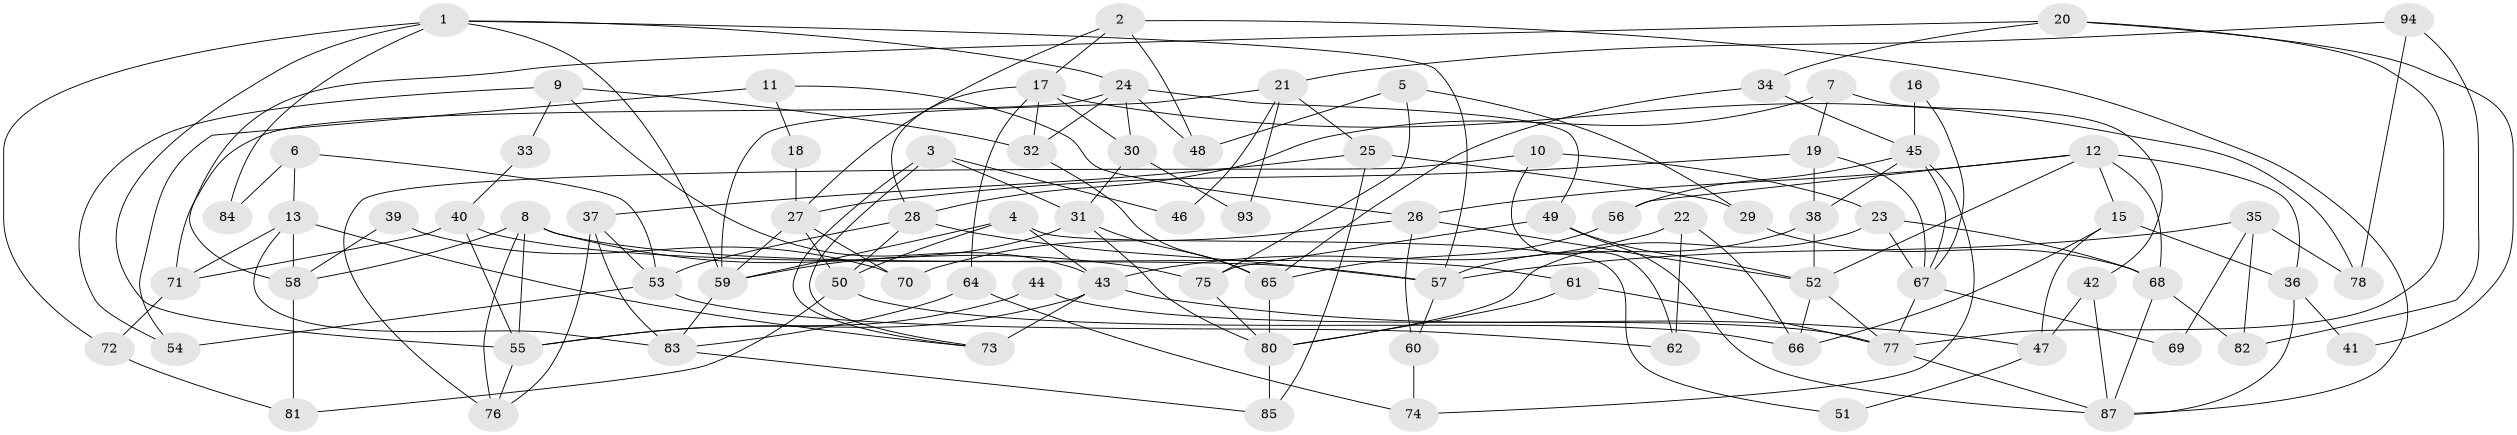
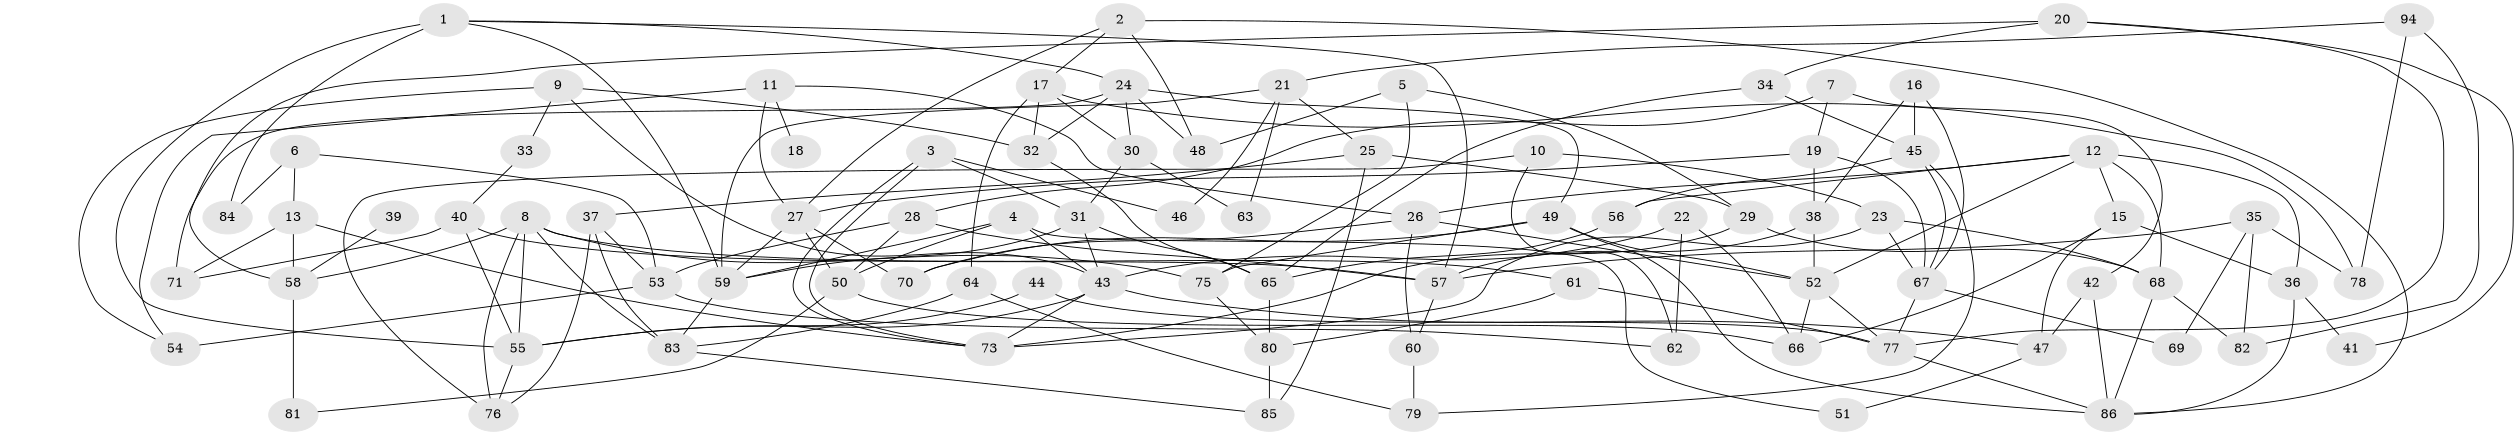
edge "17" -- "28": removed
edge "18" -- "27": now "11" -- "27"
edge "45" -- "38": now "16" -- "38"
node "93": label "93" -> "63"
edge "39" -- "70": now "49" -- "70"
edge "29" -- "73": added
edge "23" -- "80": now "23" -- "73"
edge "31" -- "80": now "31" -- "43"
edge "13" -- "83": now "8" -- "83"
node "72": removed
node "74": label "74" -> "79"
node "87": label "87" -> "86"
